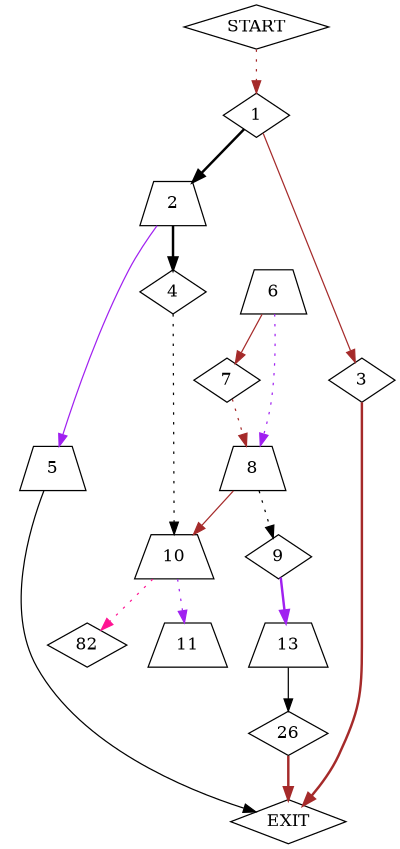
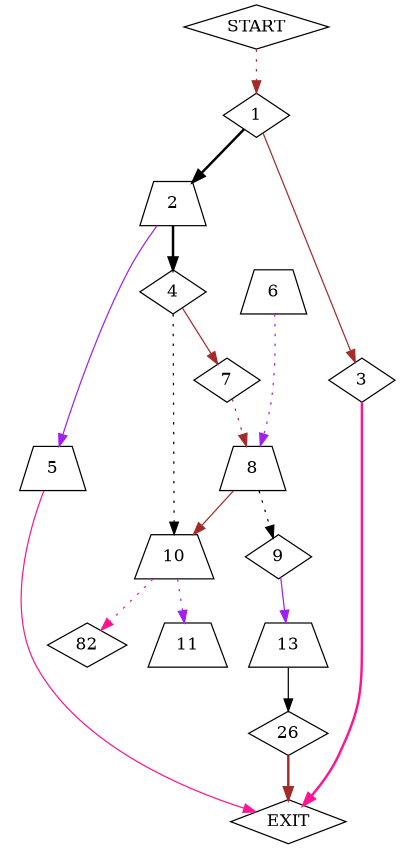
edge "6" -> "7": now "4" -> "7"
edge "9" -> "13": style bold -> solid
edge "3" -> "EXIT": color brown -> deeppink
edge "5" -> "EXIT": color black -> deeppink
